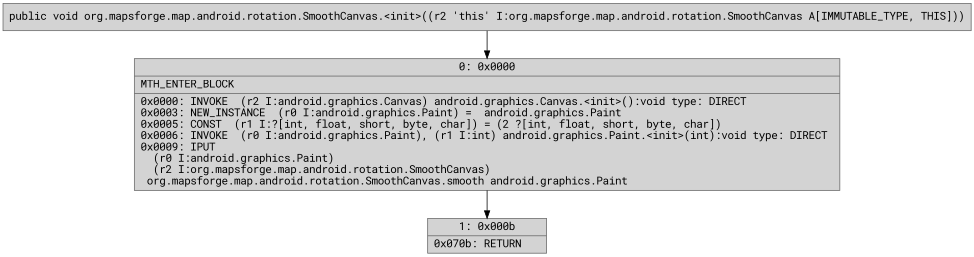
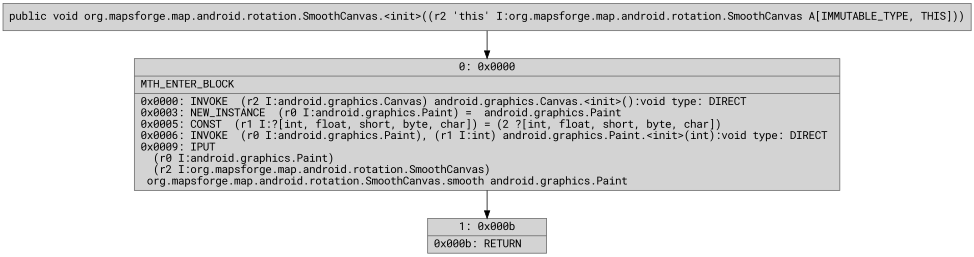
node "1: 0x000b": text "0x070b: RETURN" -> "0x000b: RETURN"
